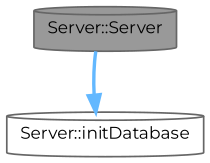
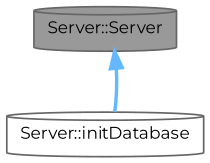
edge "Server::Server" -> "Server::initDatabase": reversed
